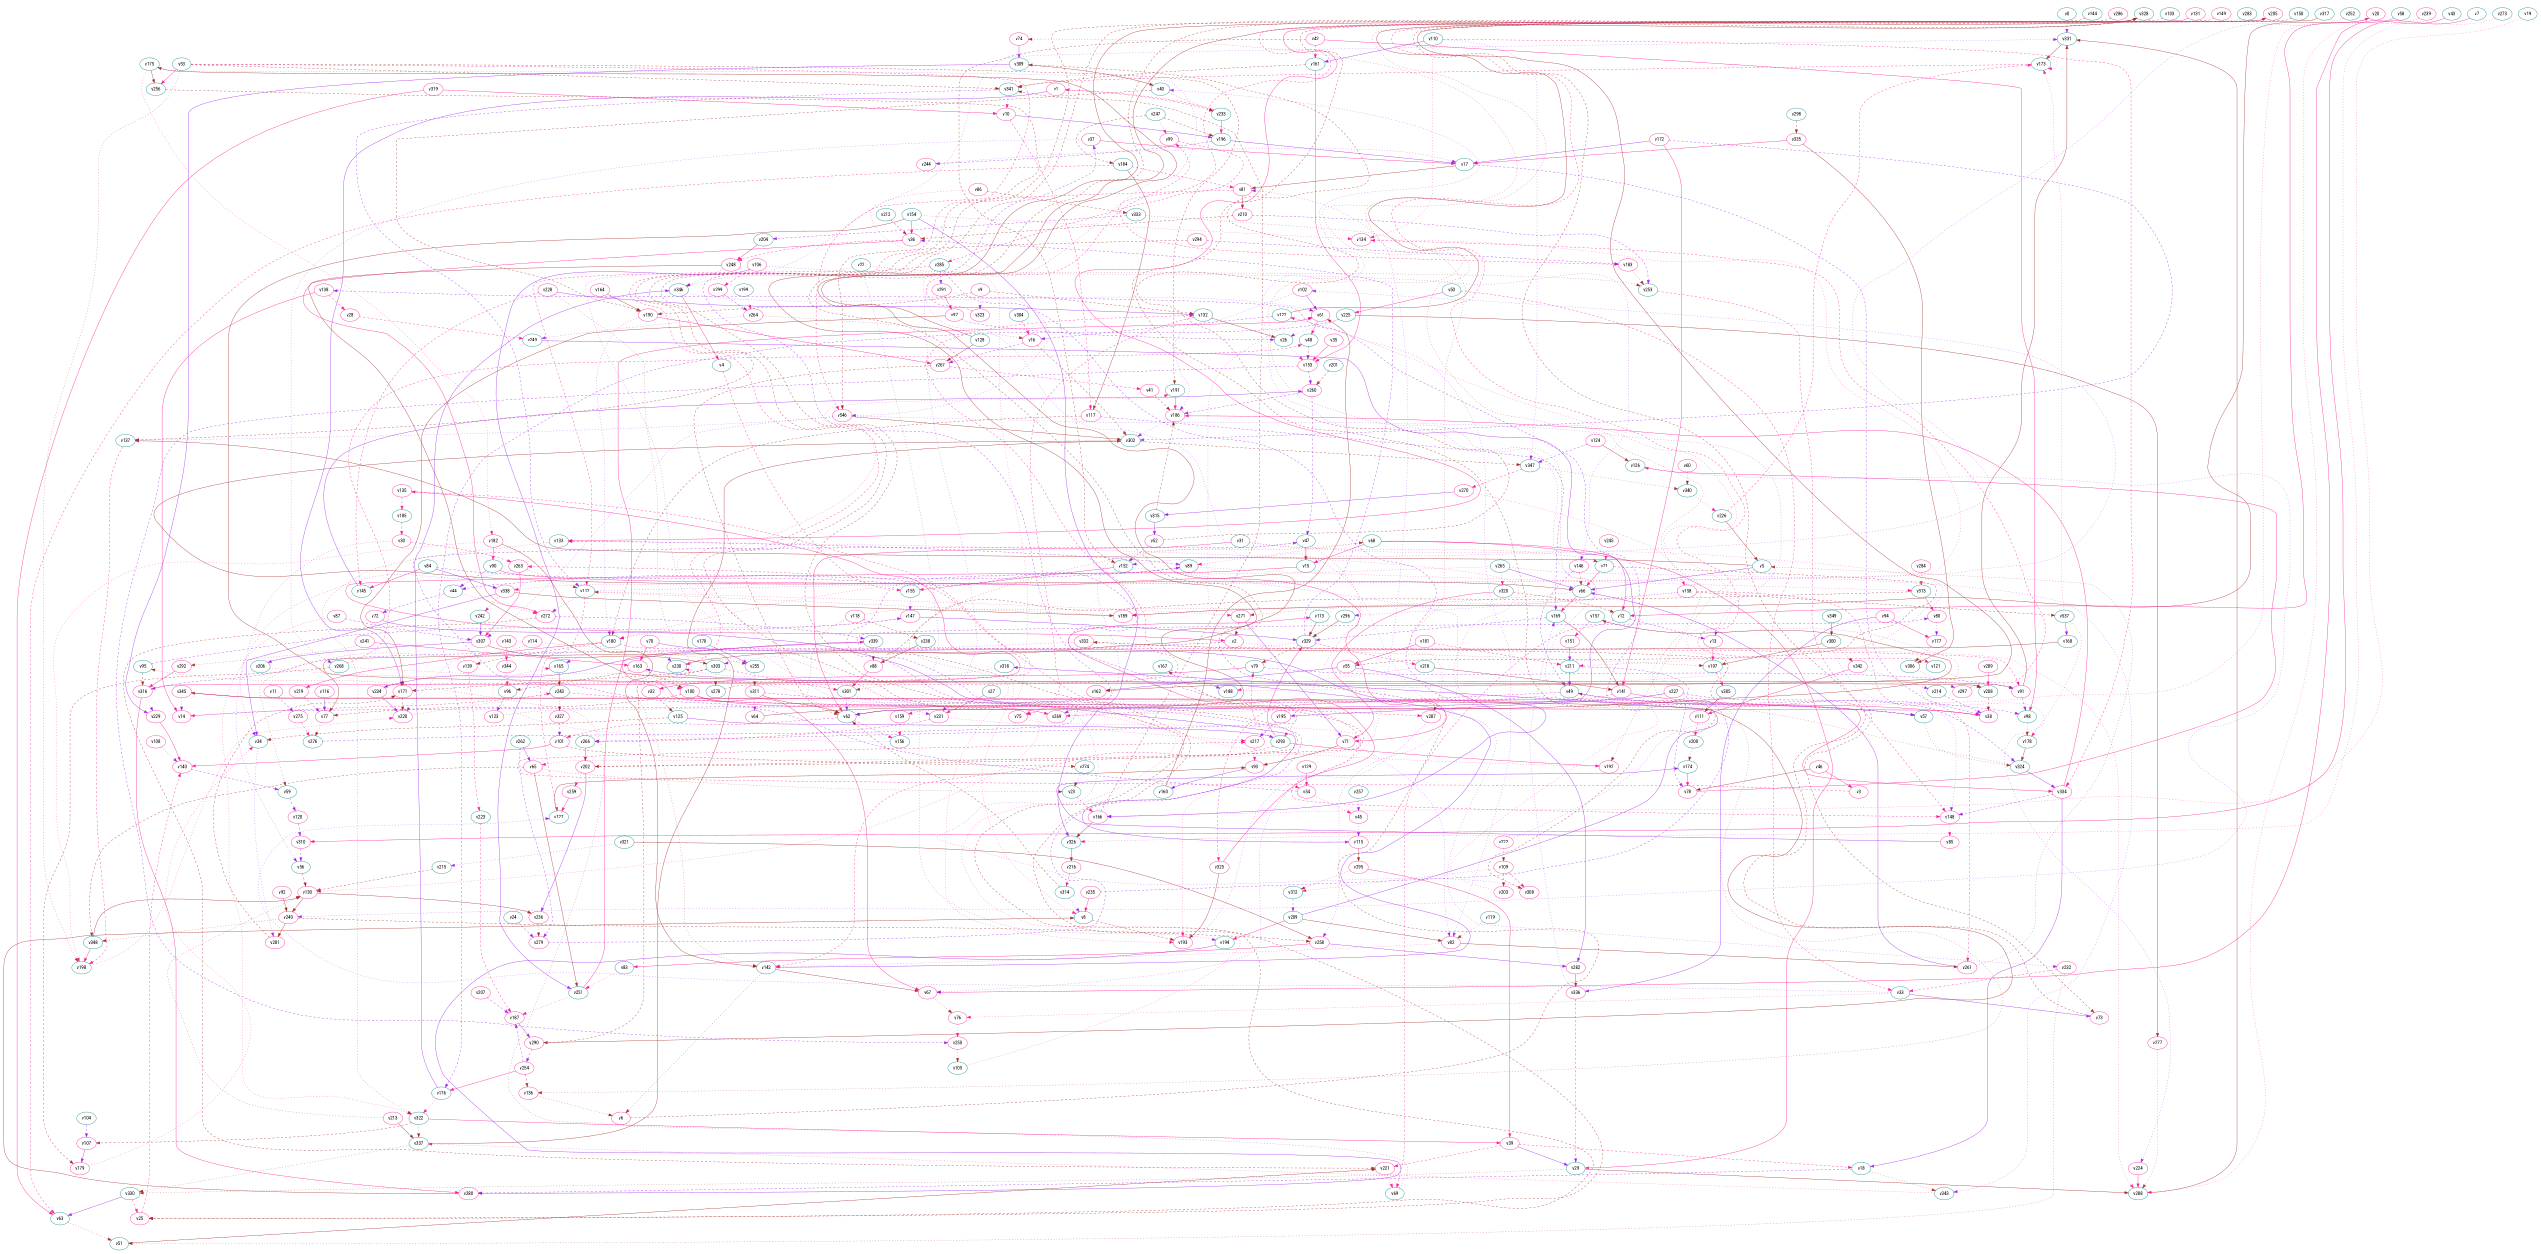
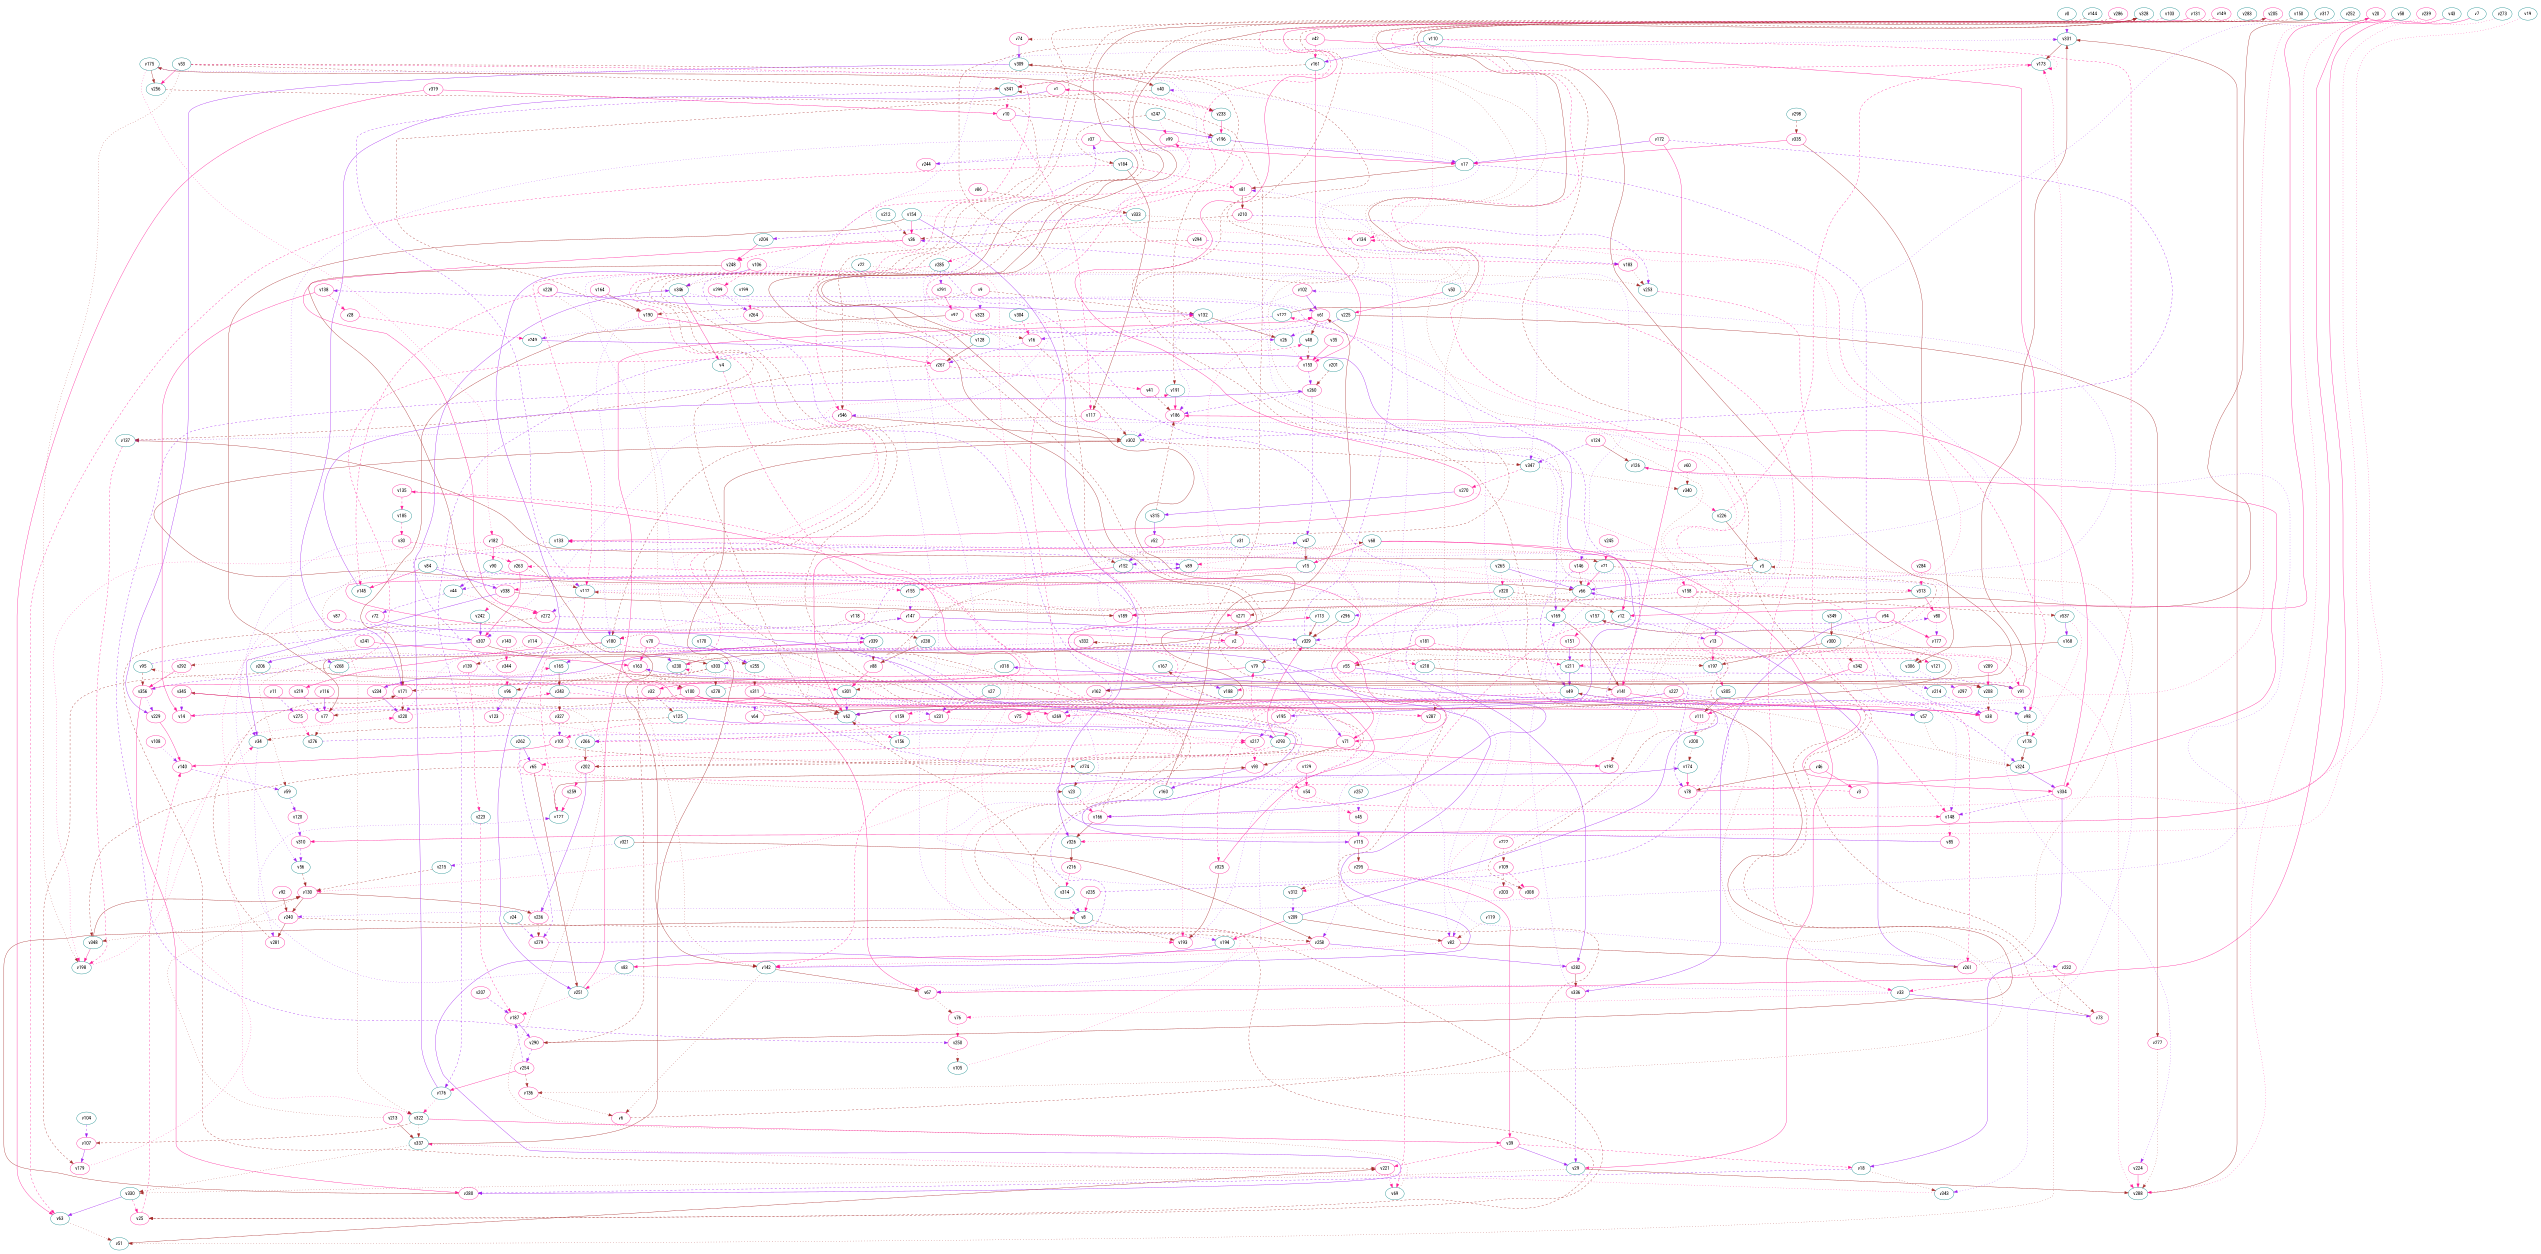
edge "v61" -> "v48": color deeppink -> brown
node "v316": label "v316" -> "v356"
